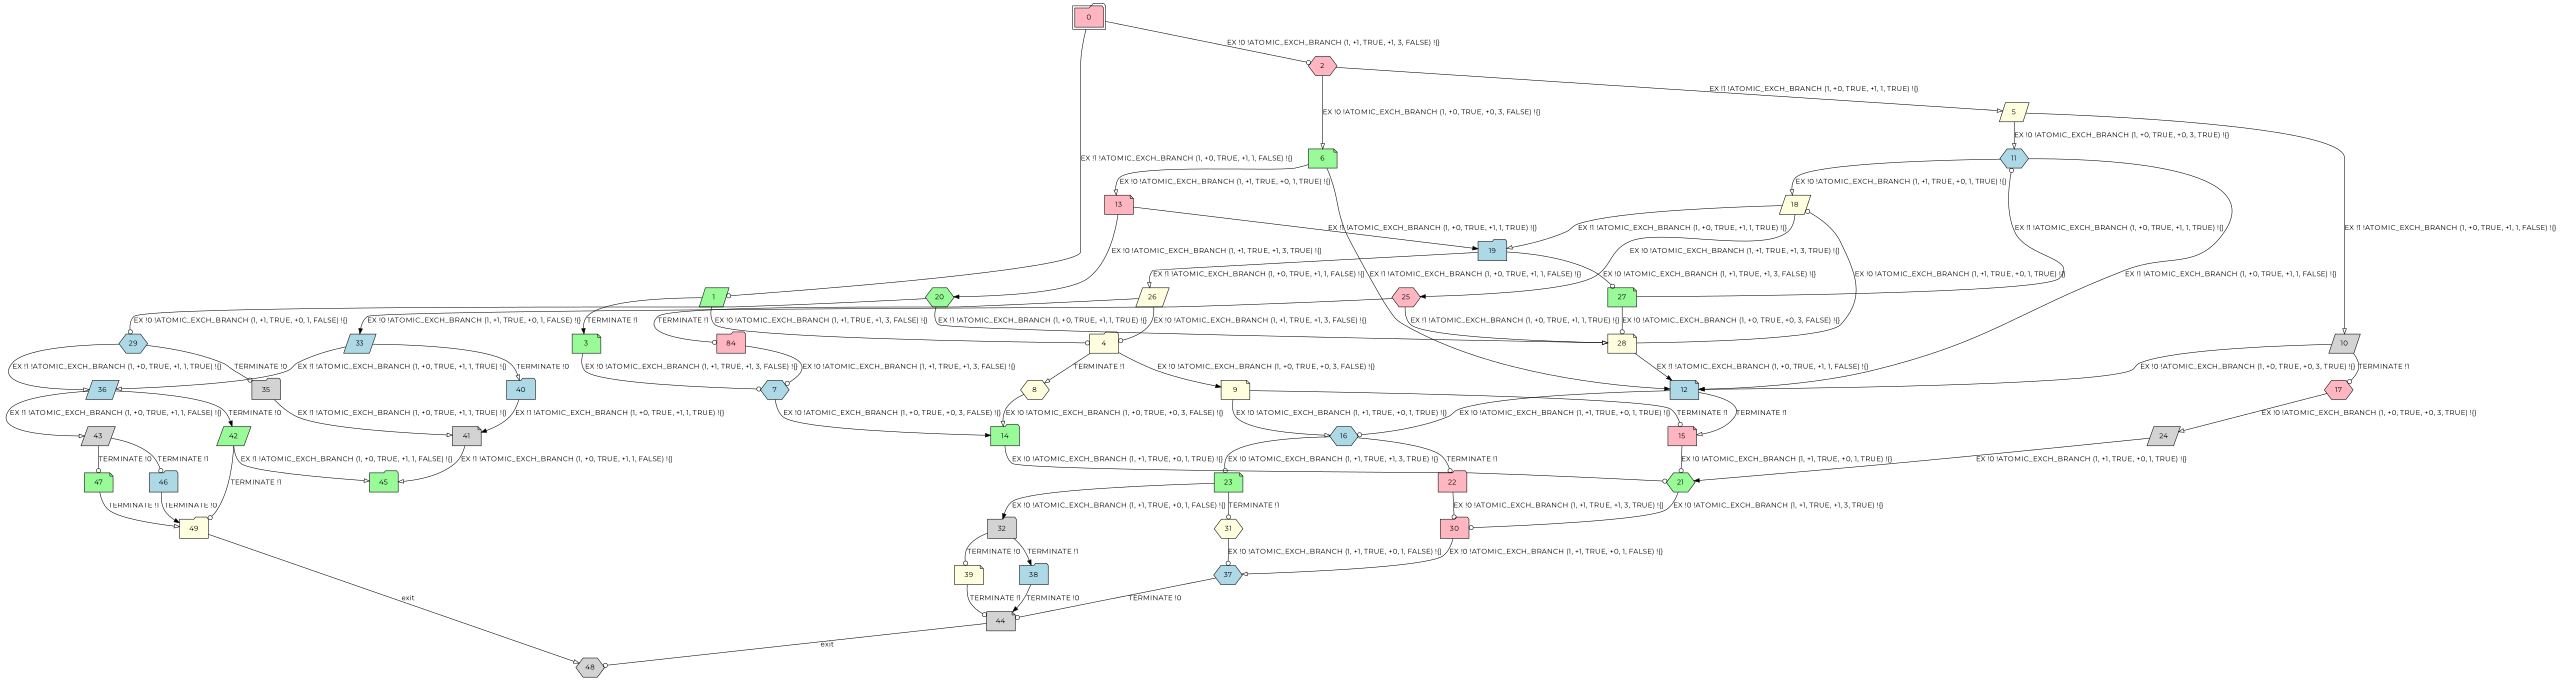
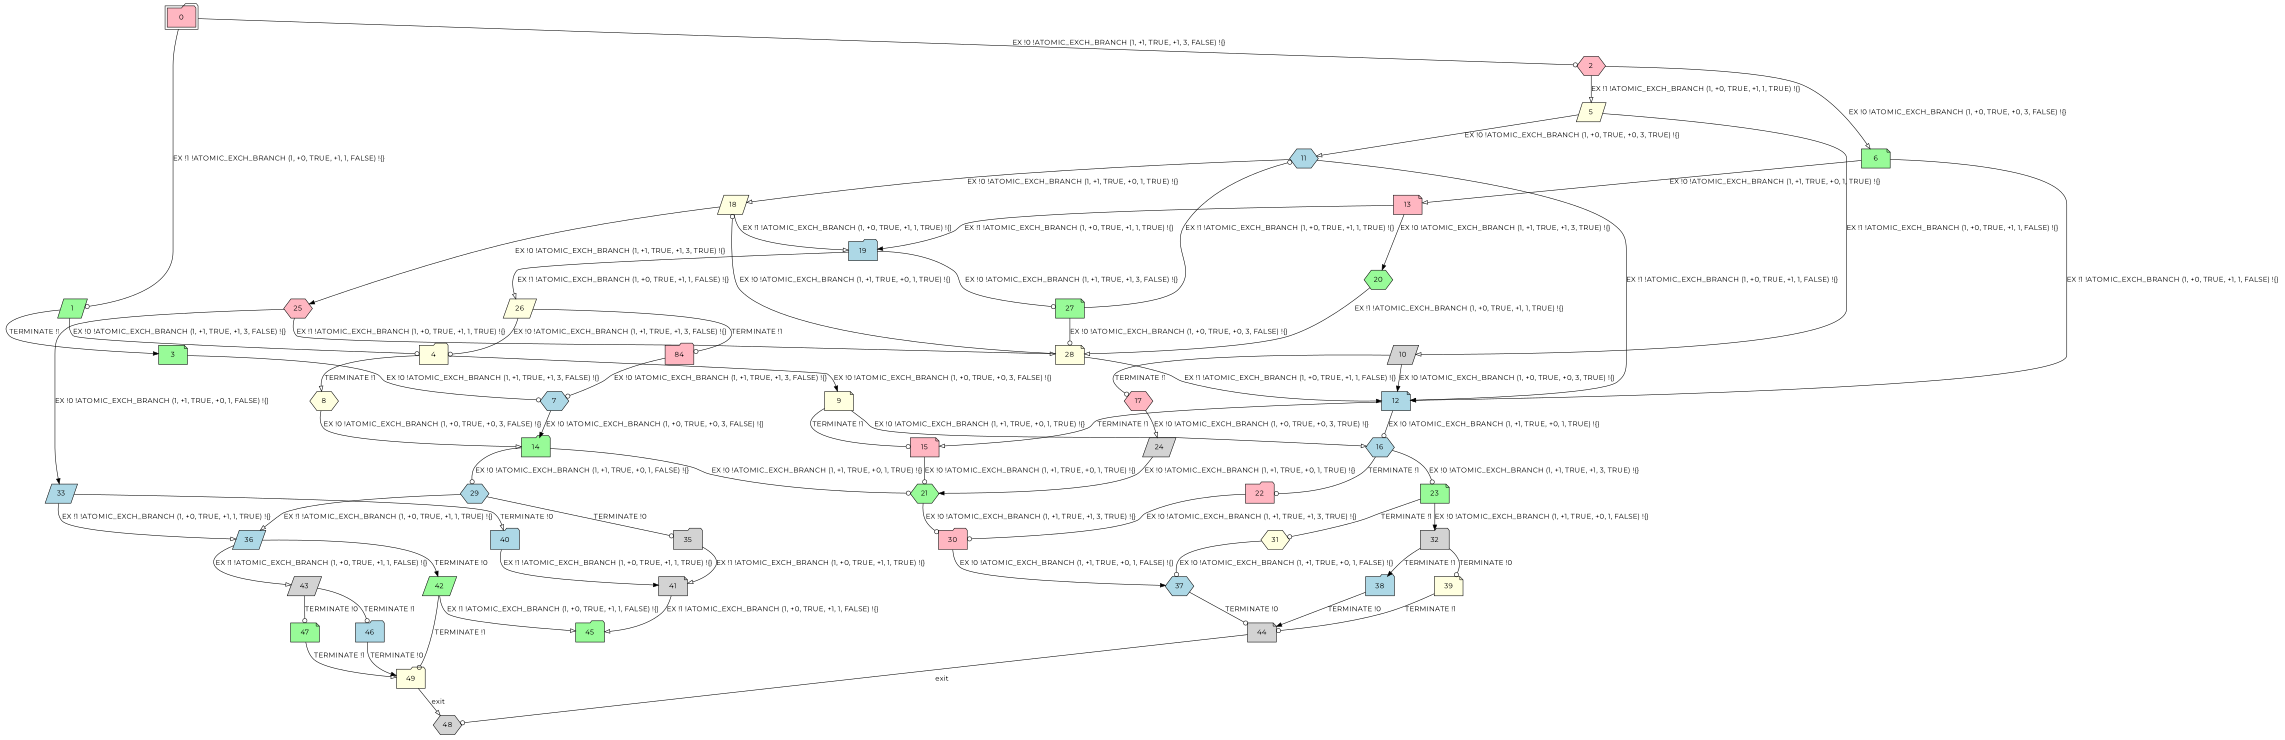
edge "20" -> "29": now "14" -> "29"
edge "30" -> "37": arrowhead onormal -> normal
